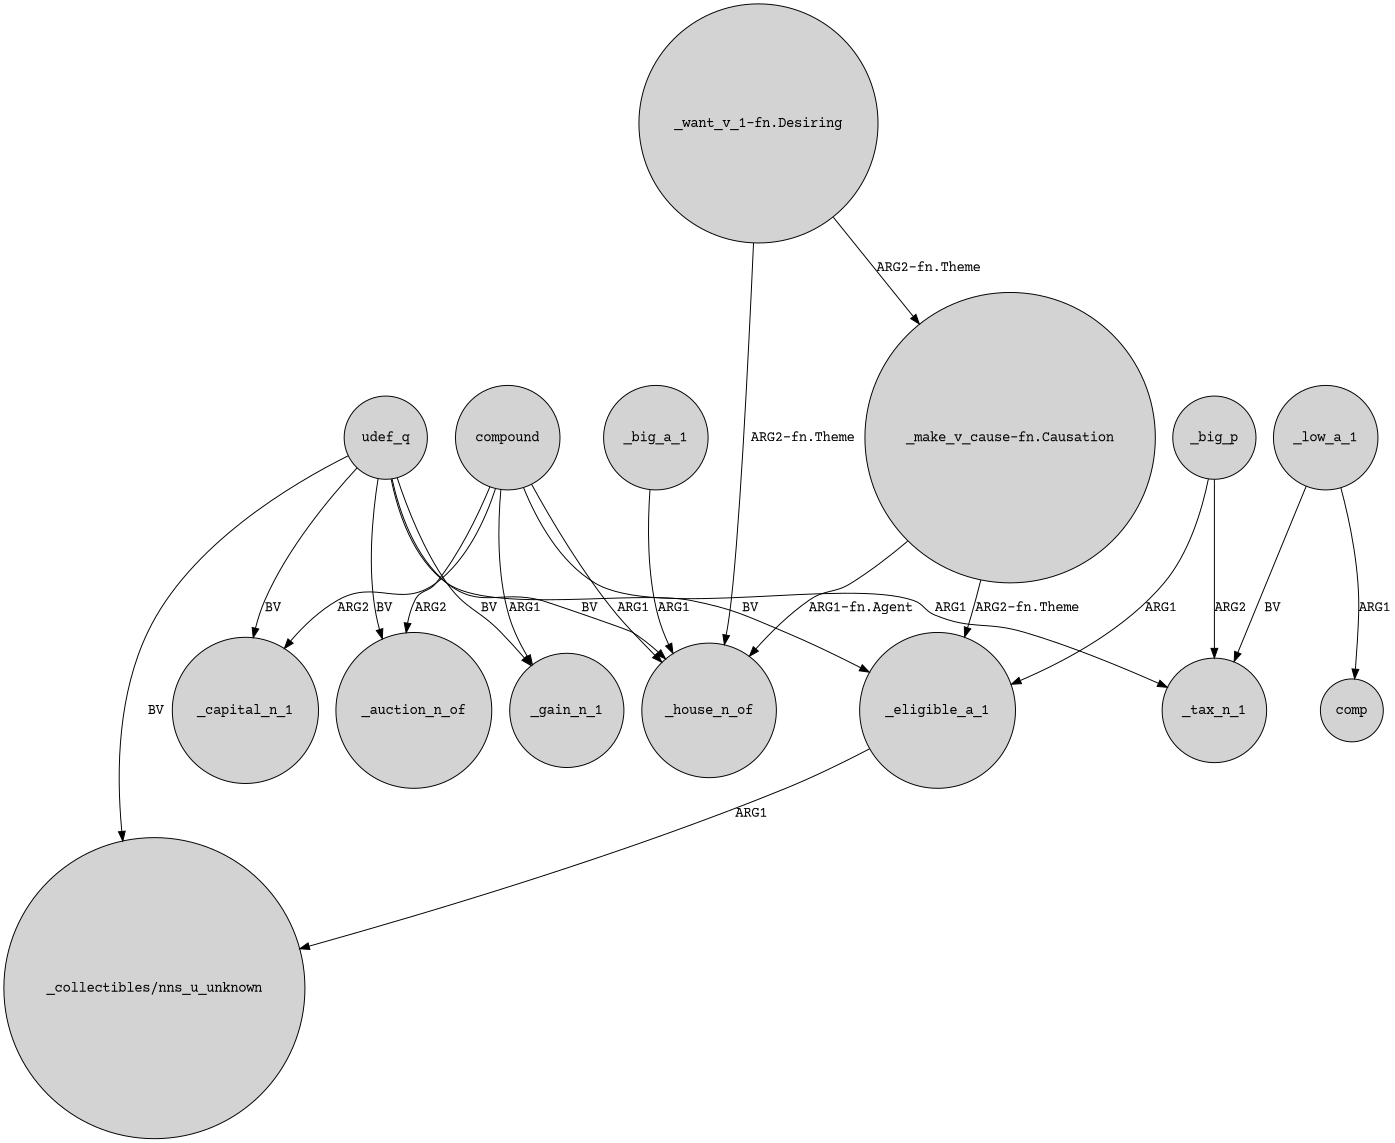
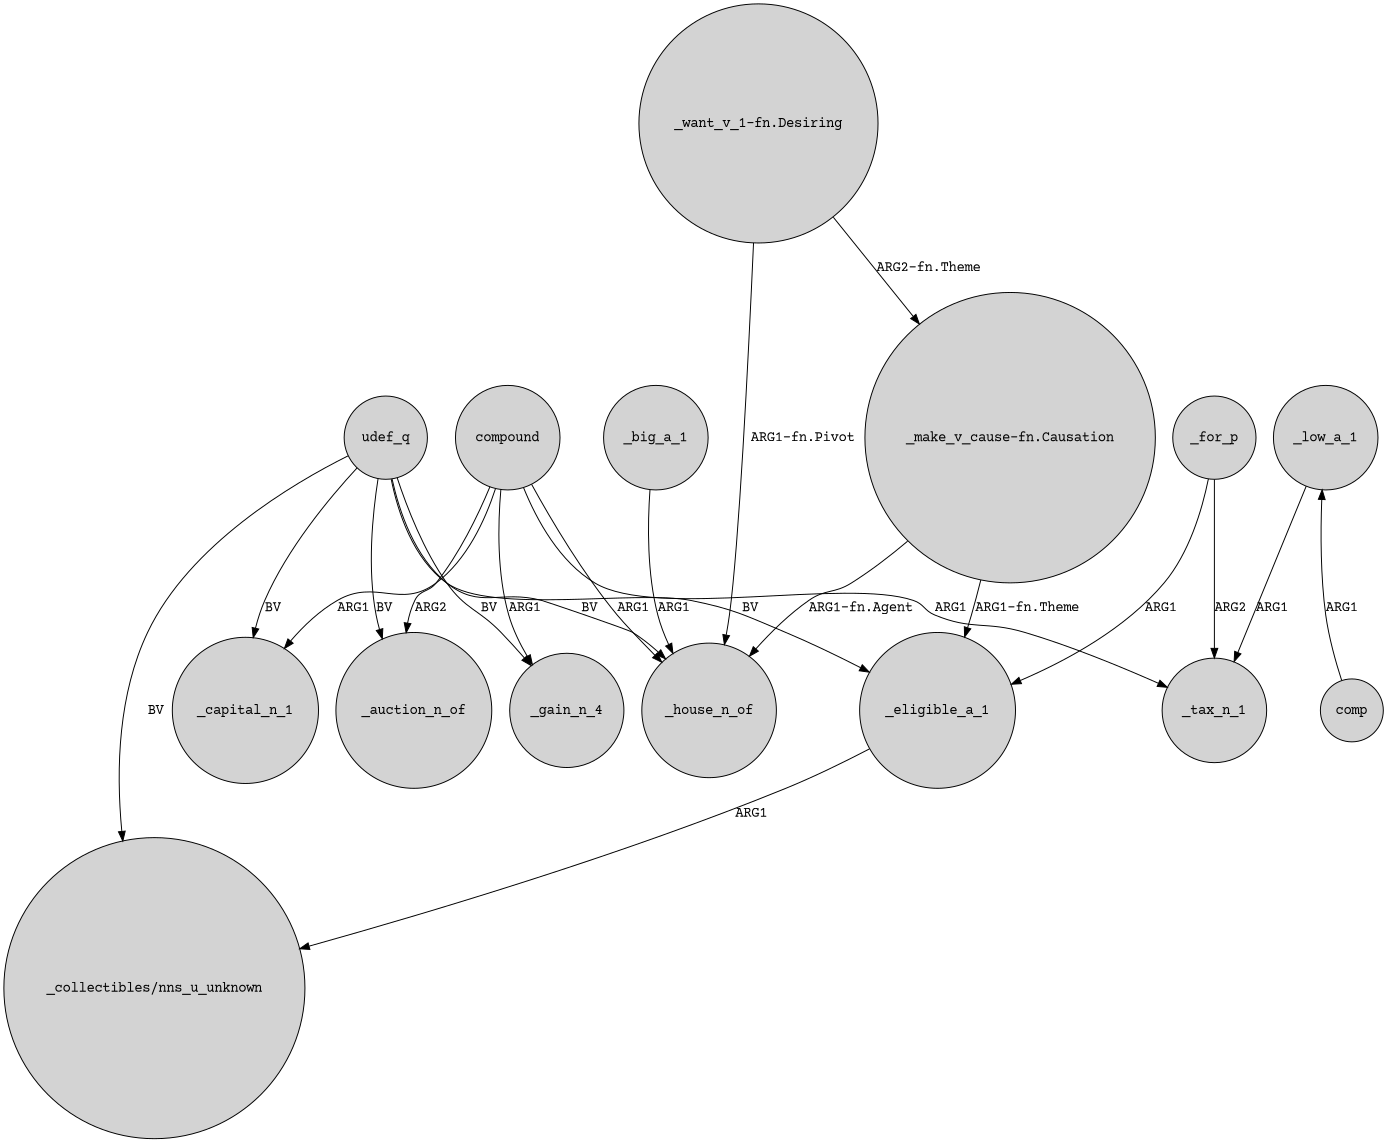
edge "_want_v_1-fn.Desiring" -> "_house_n_of": label "ARG2-fn.Theme" -> "ARG1-fn.Pivot"
node "_big_p": label "_big_p" -> "_for_p"
edge "_low_a_1" -> "comp": reversed
edge "compound" -> "_capital_n_1": label "ARG2" -> "ARG1"
edge "_make_v_cause-fn.Causation" -> "_eligible_a_1": label "ARG2-fn.Theme" -> "ARG1-fn.Theme"
edge "_low_a_1" -> "_tax_n_1": label "BV" -> "ARG1"
node "_gain_n_1": label "_gain_n_1" -> "_gain_n_4"
